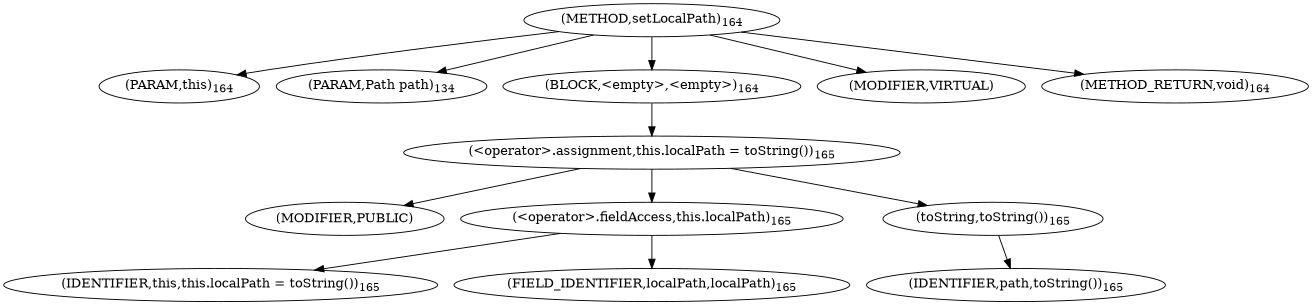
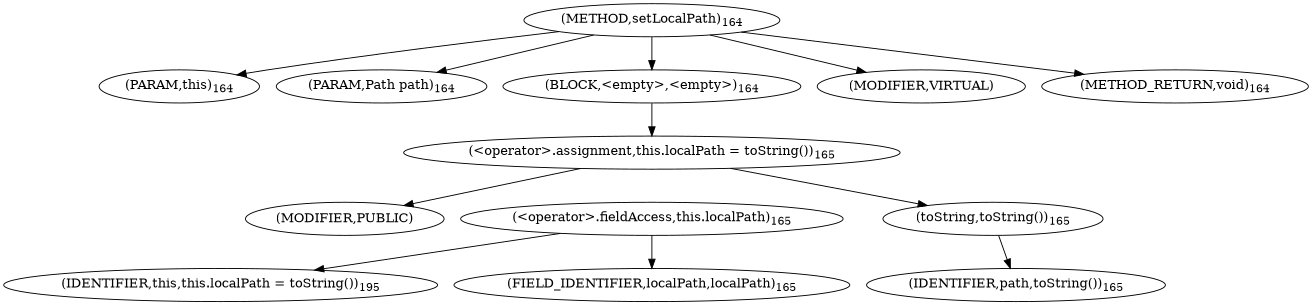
node "(PARAM,Path path)": text "134" -> "164"
edge "(<operator>.assignment,this.localPath = toString())" -> "(<operator>.fieldAccess,this.localPath)": removed
node "(IDENTIFIER,this,this.localPath = toString())": text "165" -> "195"
